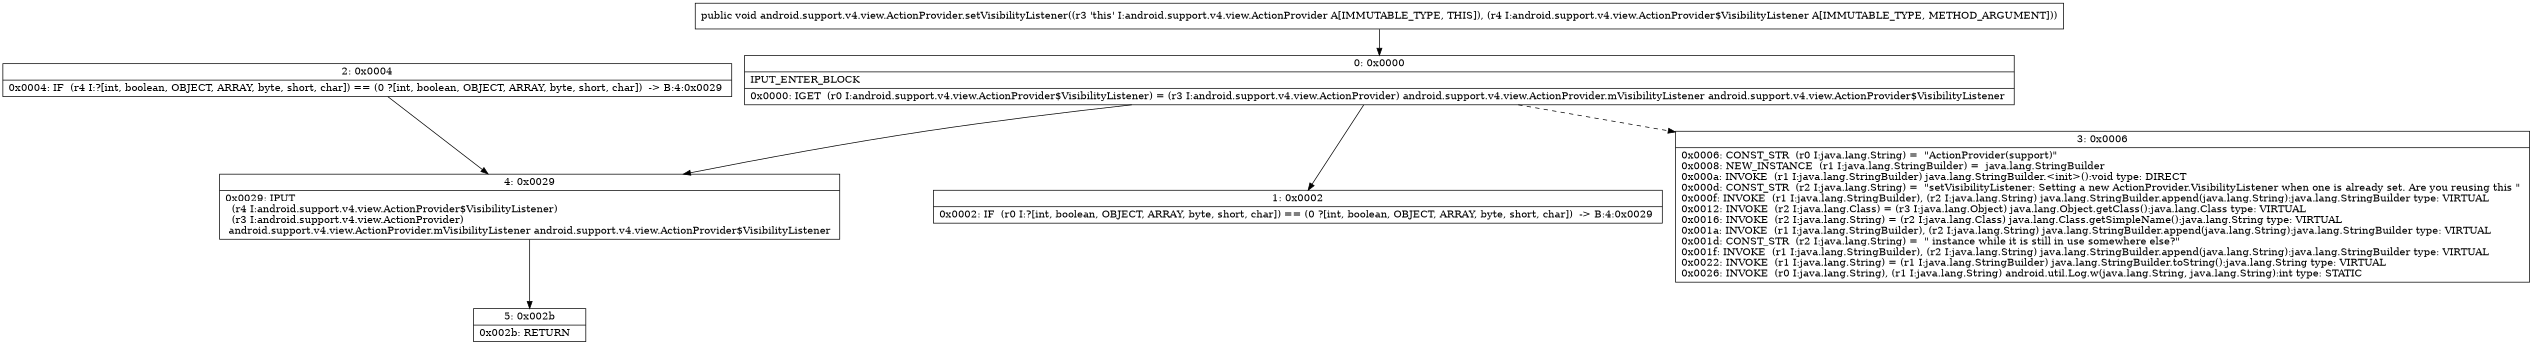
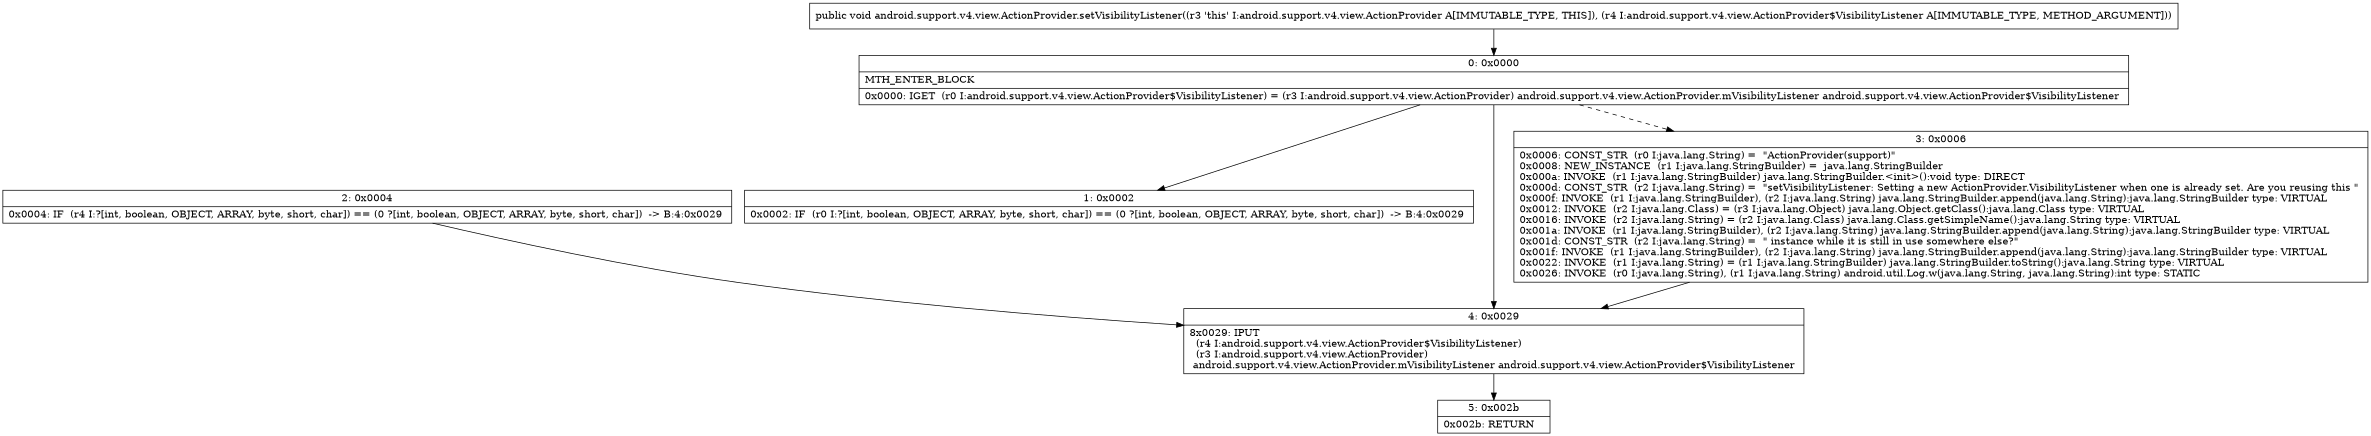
node "0: 0x0000": text "IPUT_ENTER_BLOCK" -> "MTH_ENTER_BLOCK"
node "4: 0x0029": text "0x0029: IPUT" -> "8x0029: IPUT"
edge "3: 0x0006" -> "4: 0x0029": added
